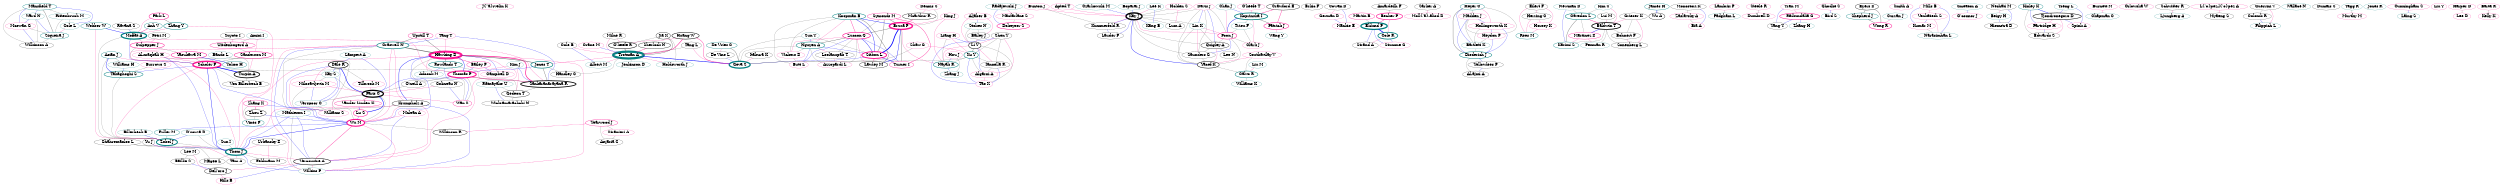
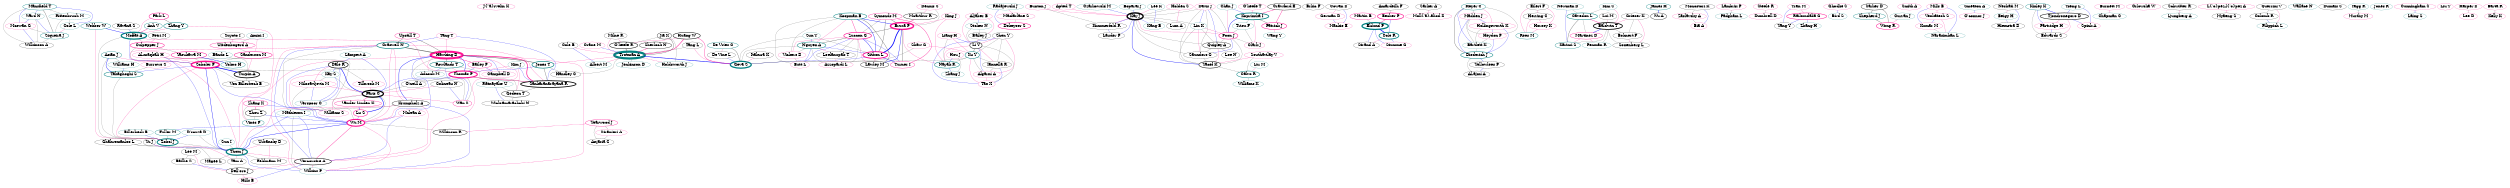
node "Eyers D": label "Eyers D" -> "Sarker D"
edge "Becker P" -- "Cole R": color deeppink -> blue
edge "Xu Y" -- "Tao X": color blue -> deeppink
